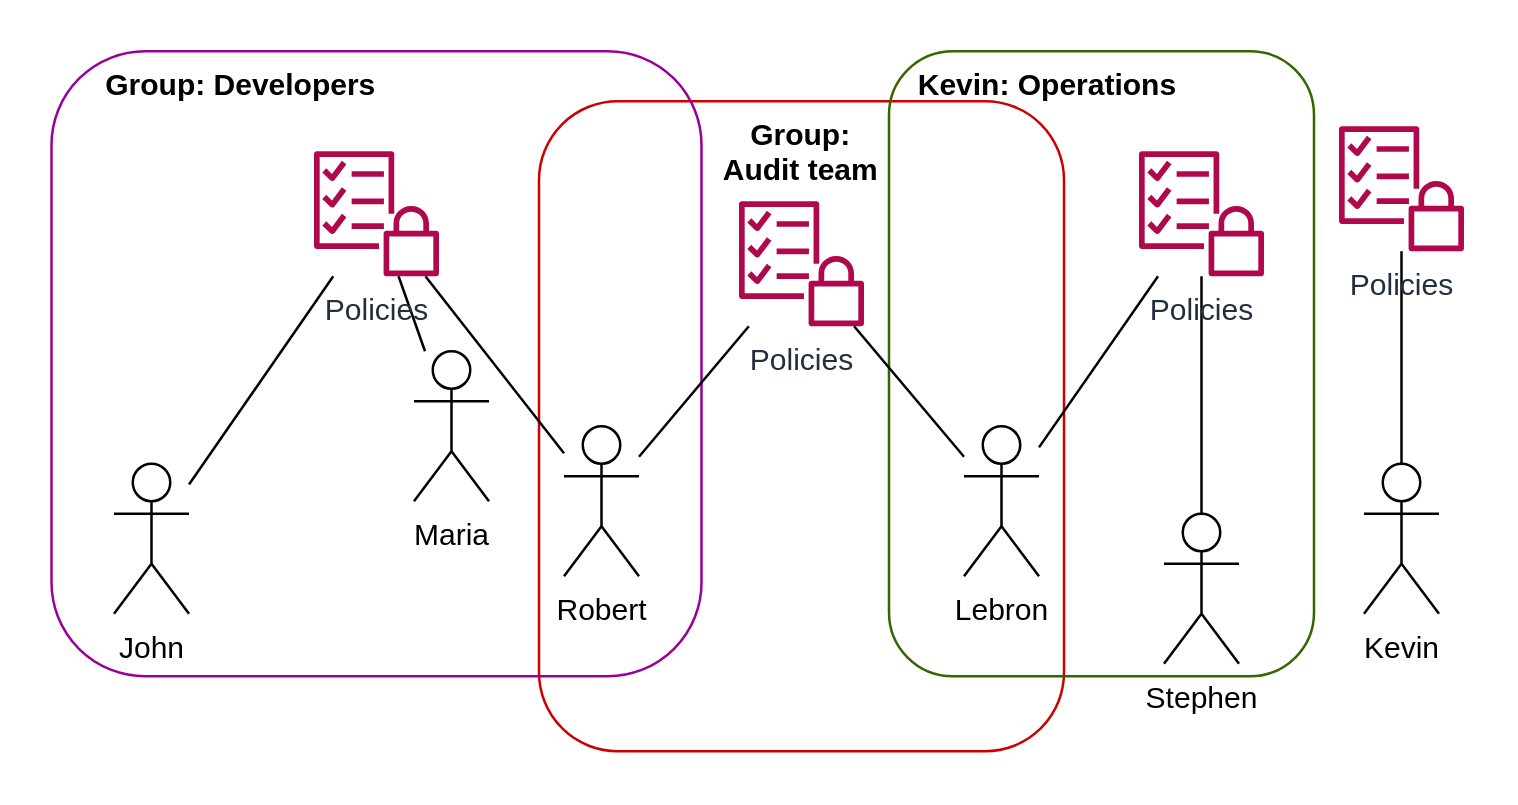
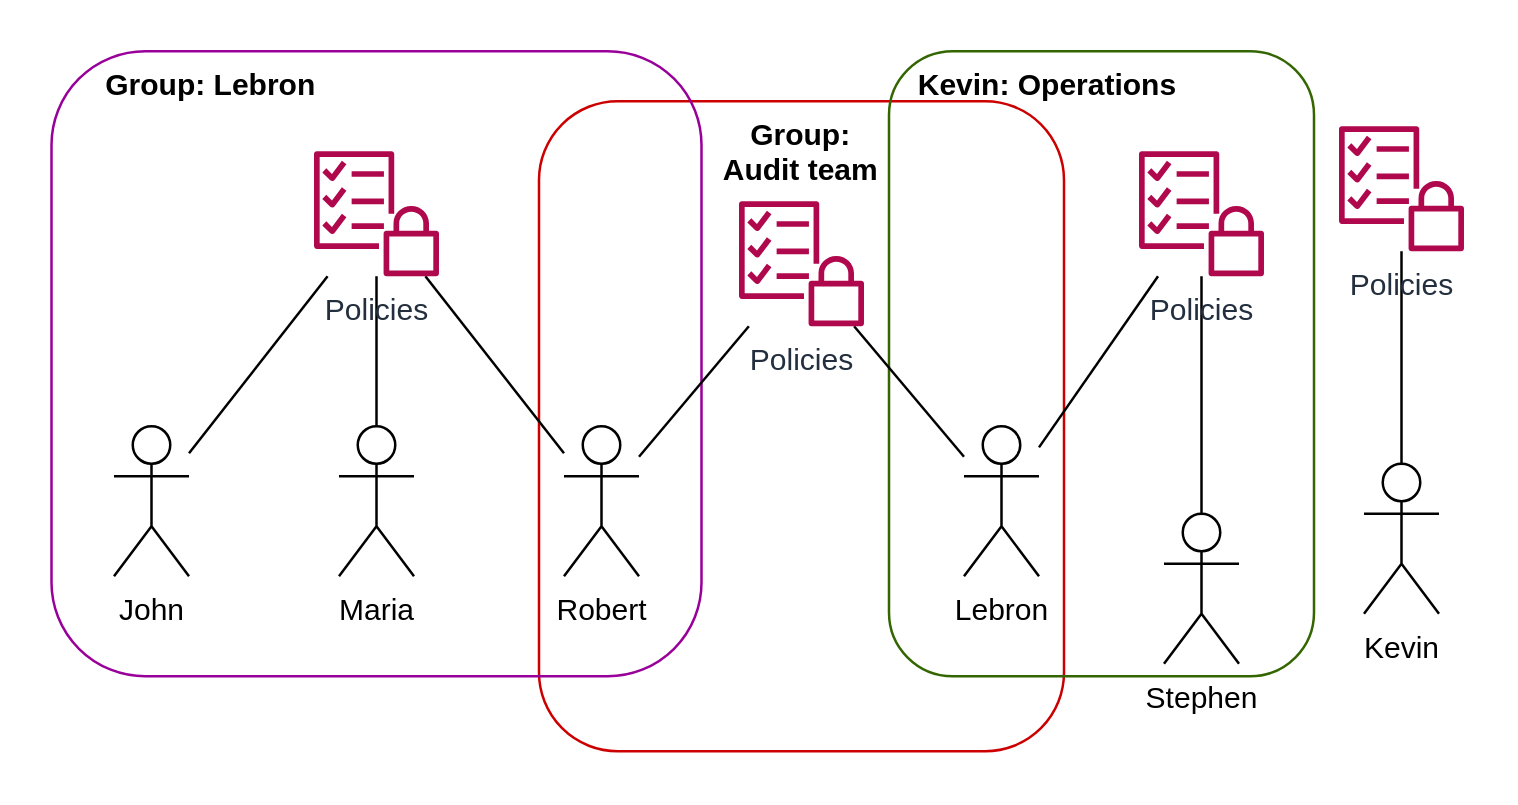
node "Group: Developers": label "Group: Developers" -> "Group: Lebron"
node "Maria": moved (451, 426) -> (376, 501)
node "John": moved (151, 539) -> (151, 501)
